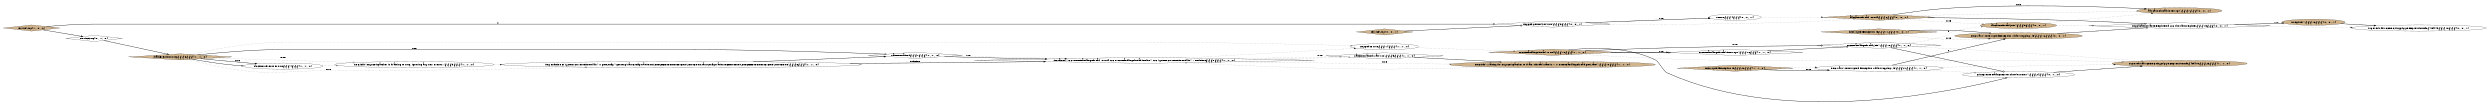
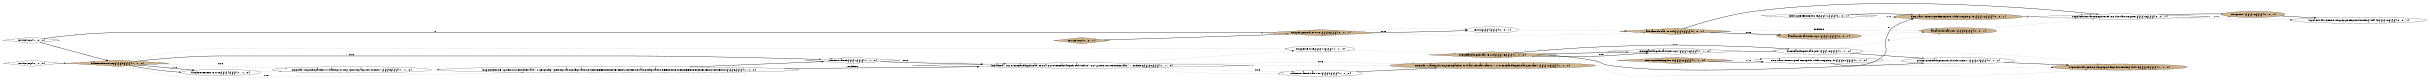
edge "allocatorThread.join()@@@9@@@['0', '0', '1']" -> "allocatorThread.interrupt()@@@7@@@['0', '0', '1']": reversed
edge "allocatorThread != null@@@6@@@['0', '0', '1']" -> "allocatorThread.join()@@@9@@@['0', '0', '1']": label "true" -> "endTime"
node "stopped.getAndSet(true)@@@3@@@['0', '0', '1']": fillcolor white -> tan
node "serviceStop['1', '0', '0']": fillcolor tan -> white
node "InterruptedException ie@@@11@@@['0', '0', '1']": fillcolor tan -> white
edge "serviceStop['1', '0', '0']" -> "serviceStop['0', '1', '0']": now "serviceStop['1', '0', '0']" -> "drainEventsOnStop@@@3@@@['1', '1', '0']"
node "eventHandlingThread.join()@@@18@@@['1', '1', '0']": shape diamond -> ellipse
node "waitForDrained.wait(100)@@@9@@@['1', '1', '0']": shape diamond -> ellipse
